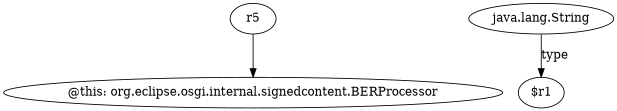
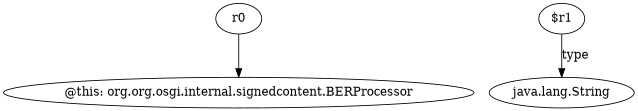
node "r5": label "r5" -> "r0"
edge "java.lang.String" -> "$r1": reversed
node "@this: org.eclipse.osgi.internal.signedcontent.BERProcessor": label "@this: org.eclipse.osgi.internal.signedcontent.BERProcessor" -> "@this: org.org.osgi.internal.signedcontent.BERProcessor"
